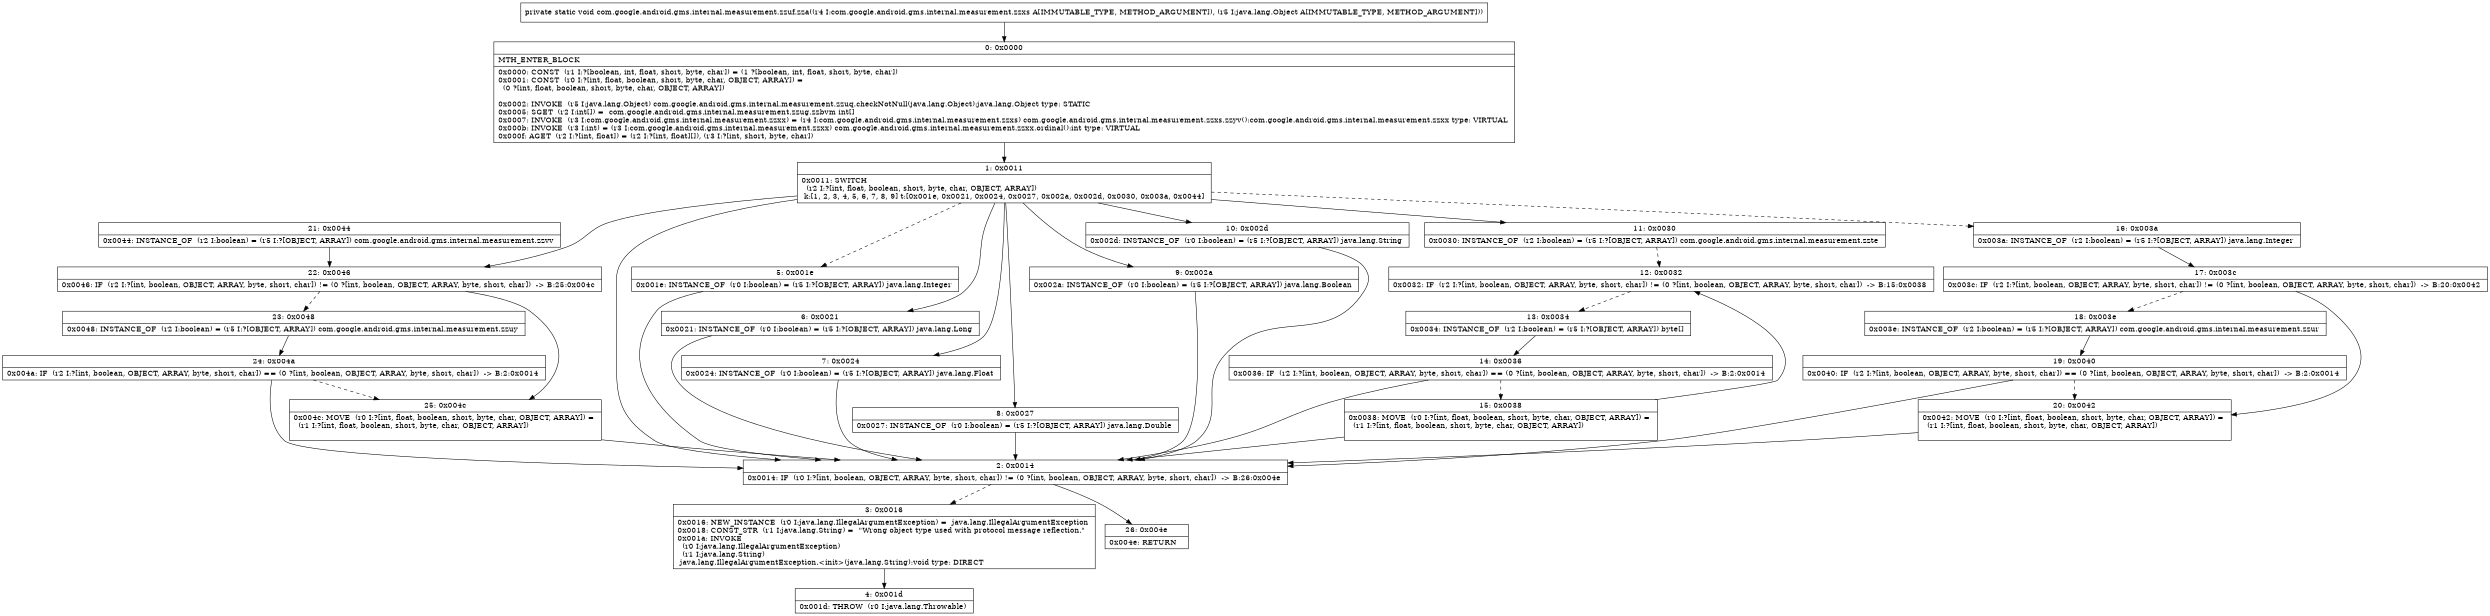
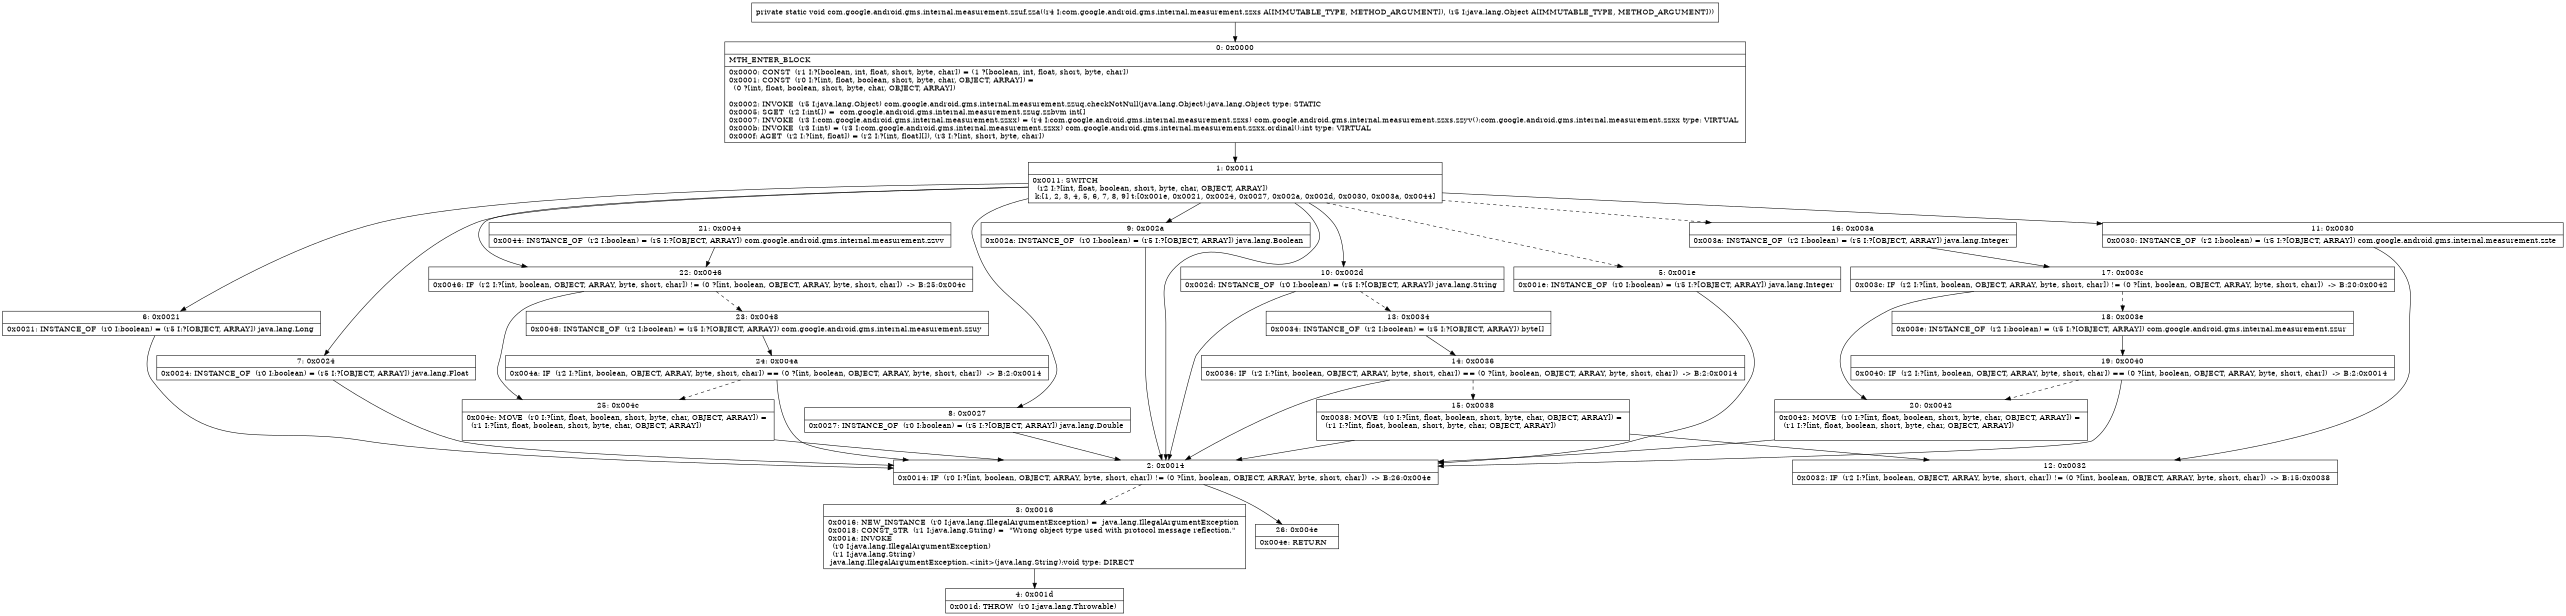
edge "11: 0x0030" -> "12: 0x0032": style dashed -> solid
edge "12: 0x0032" -> "13: 0x0034": now "10: 0x002d" -> "13: 0x0034"
